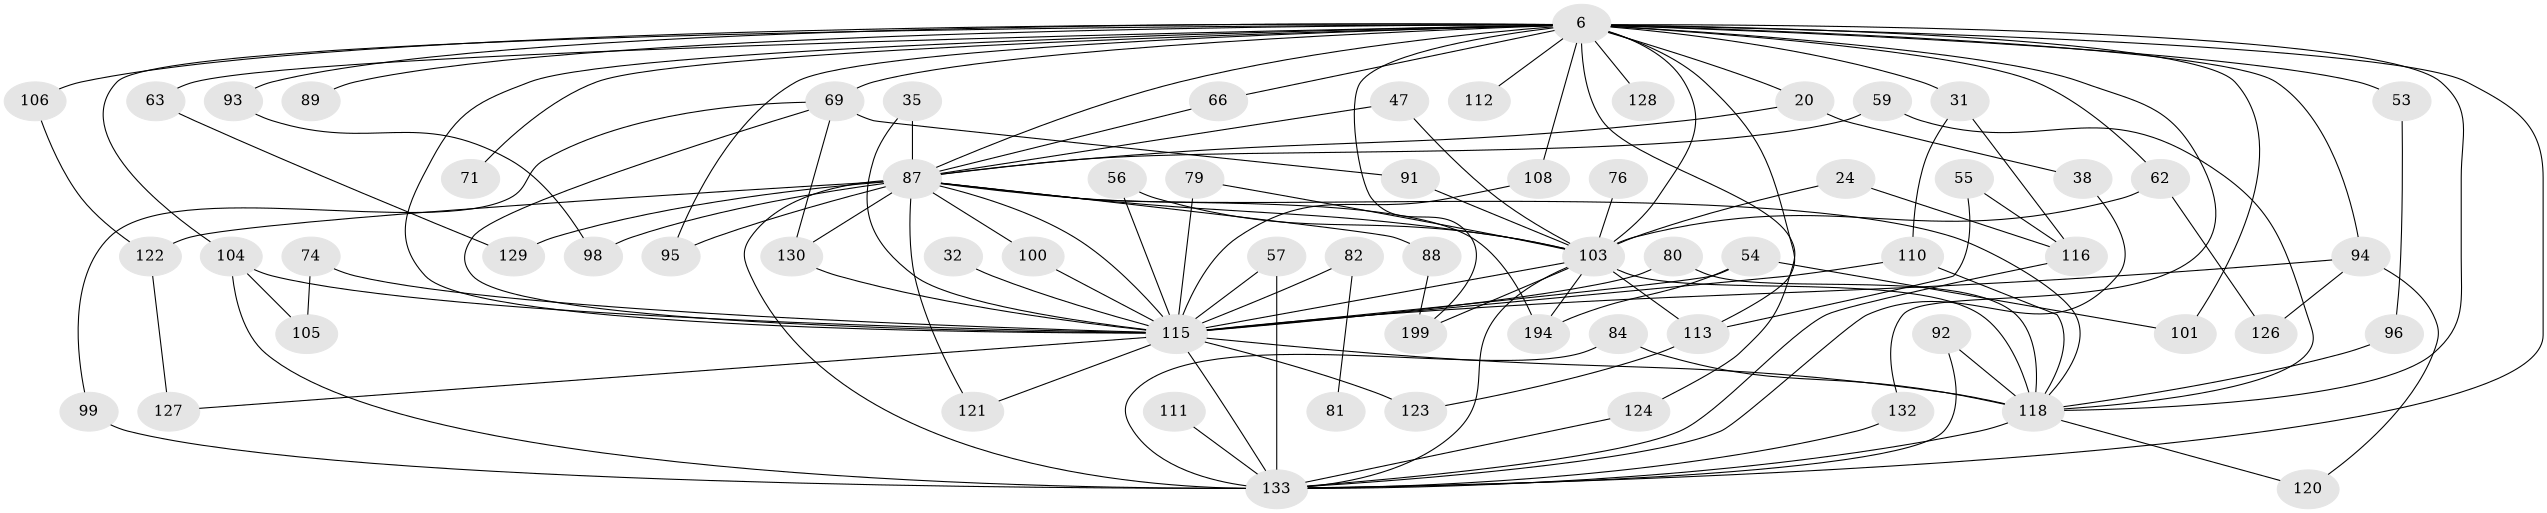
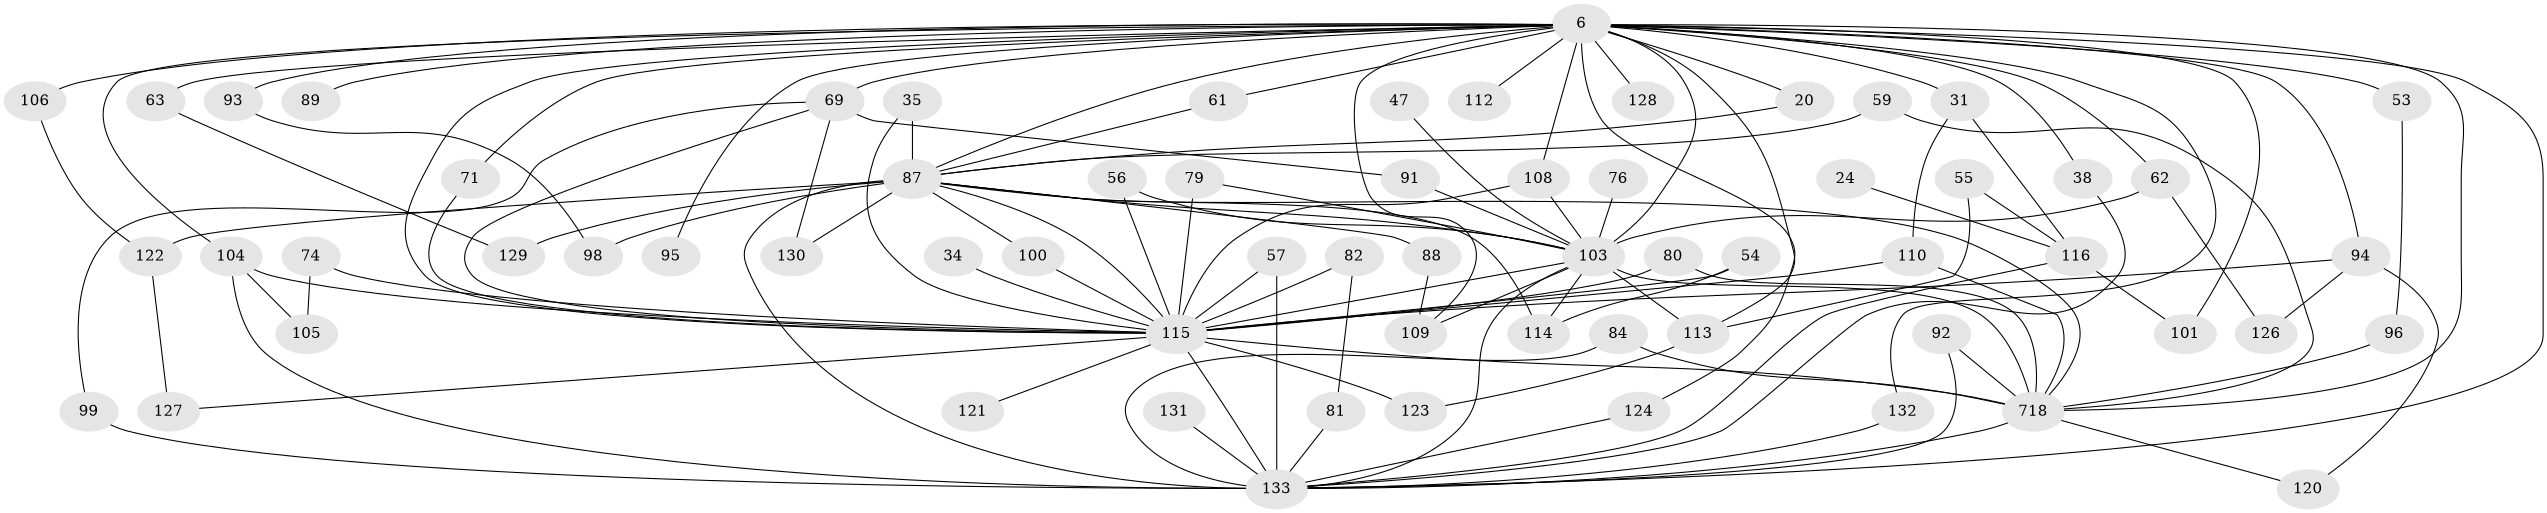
node "66": label "66" -> "61"
edge "47" -- "87": removed
edge "20" -- "38": now "6" -- "38"
edge "87" -- "95": removed
edge "24" -- "103": now "108" -- "103"
node "32": label "32" -> "34"
edge "54" -- "101": now "116" -- "101"
edge "87" -- "121": removed
edge "130" -- "115": now "71" -- "115"
node "199": label "199" -> "109"
node "194": label "194" -> "114"
node "111": label "111" -> "131"
node "118": label "118" -> "718"
edge "81" -- "133": added
